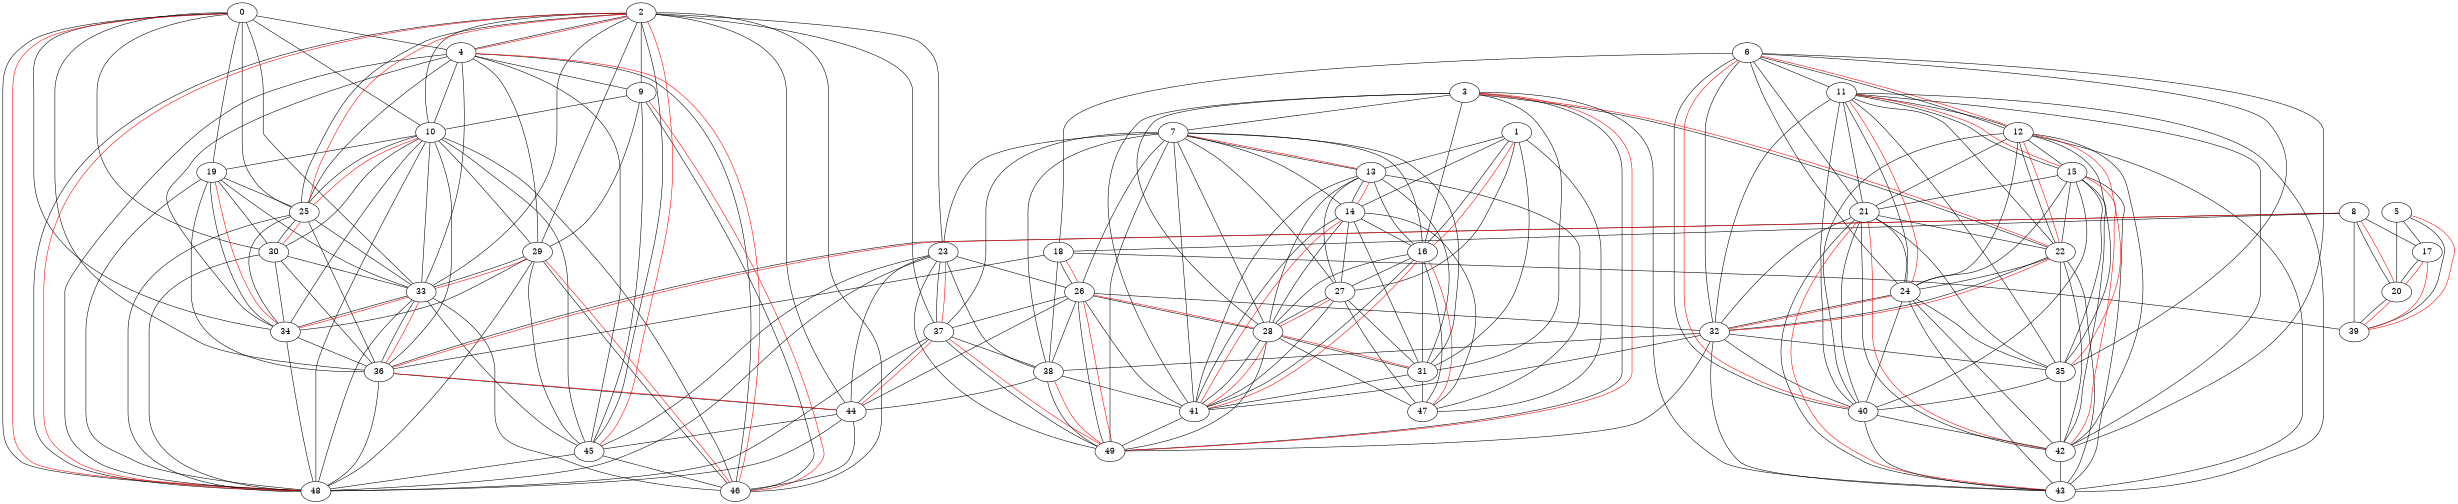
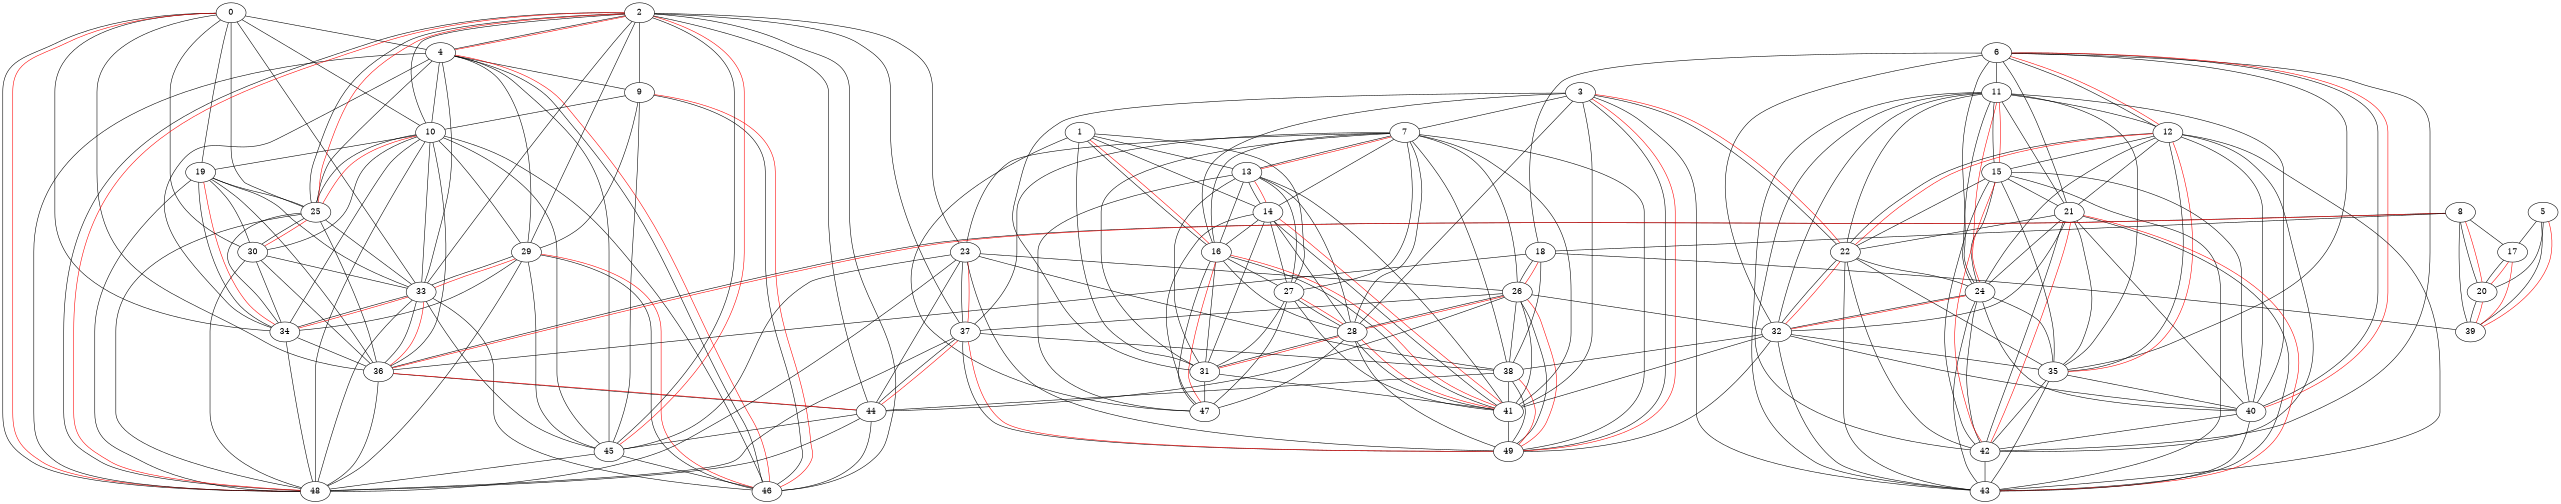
edge "35" -- "43": added
